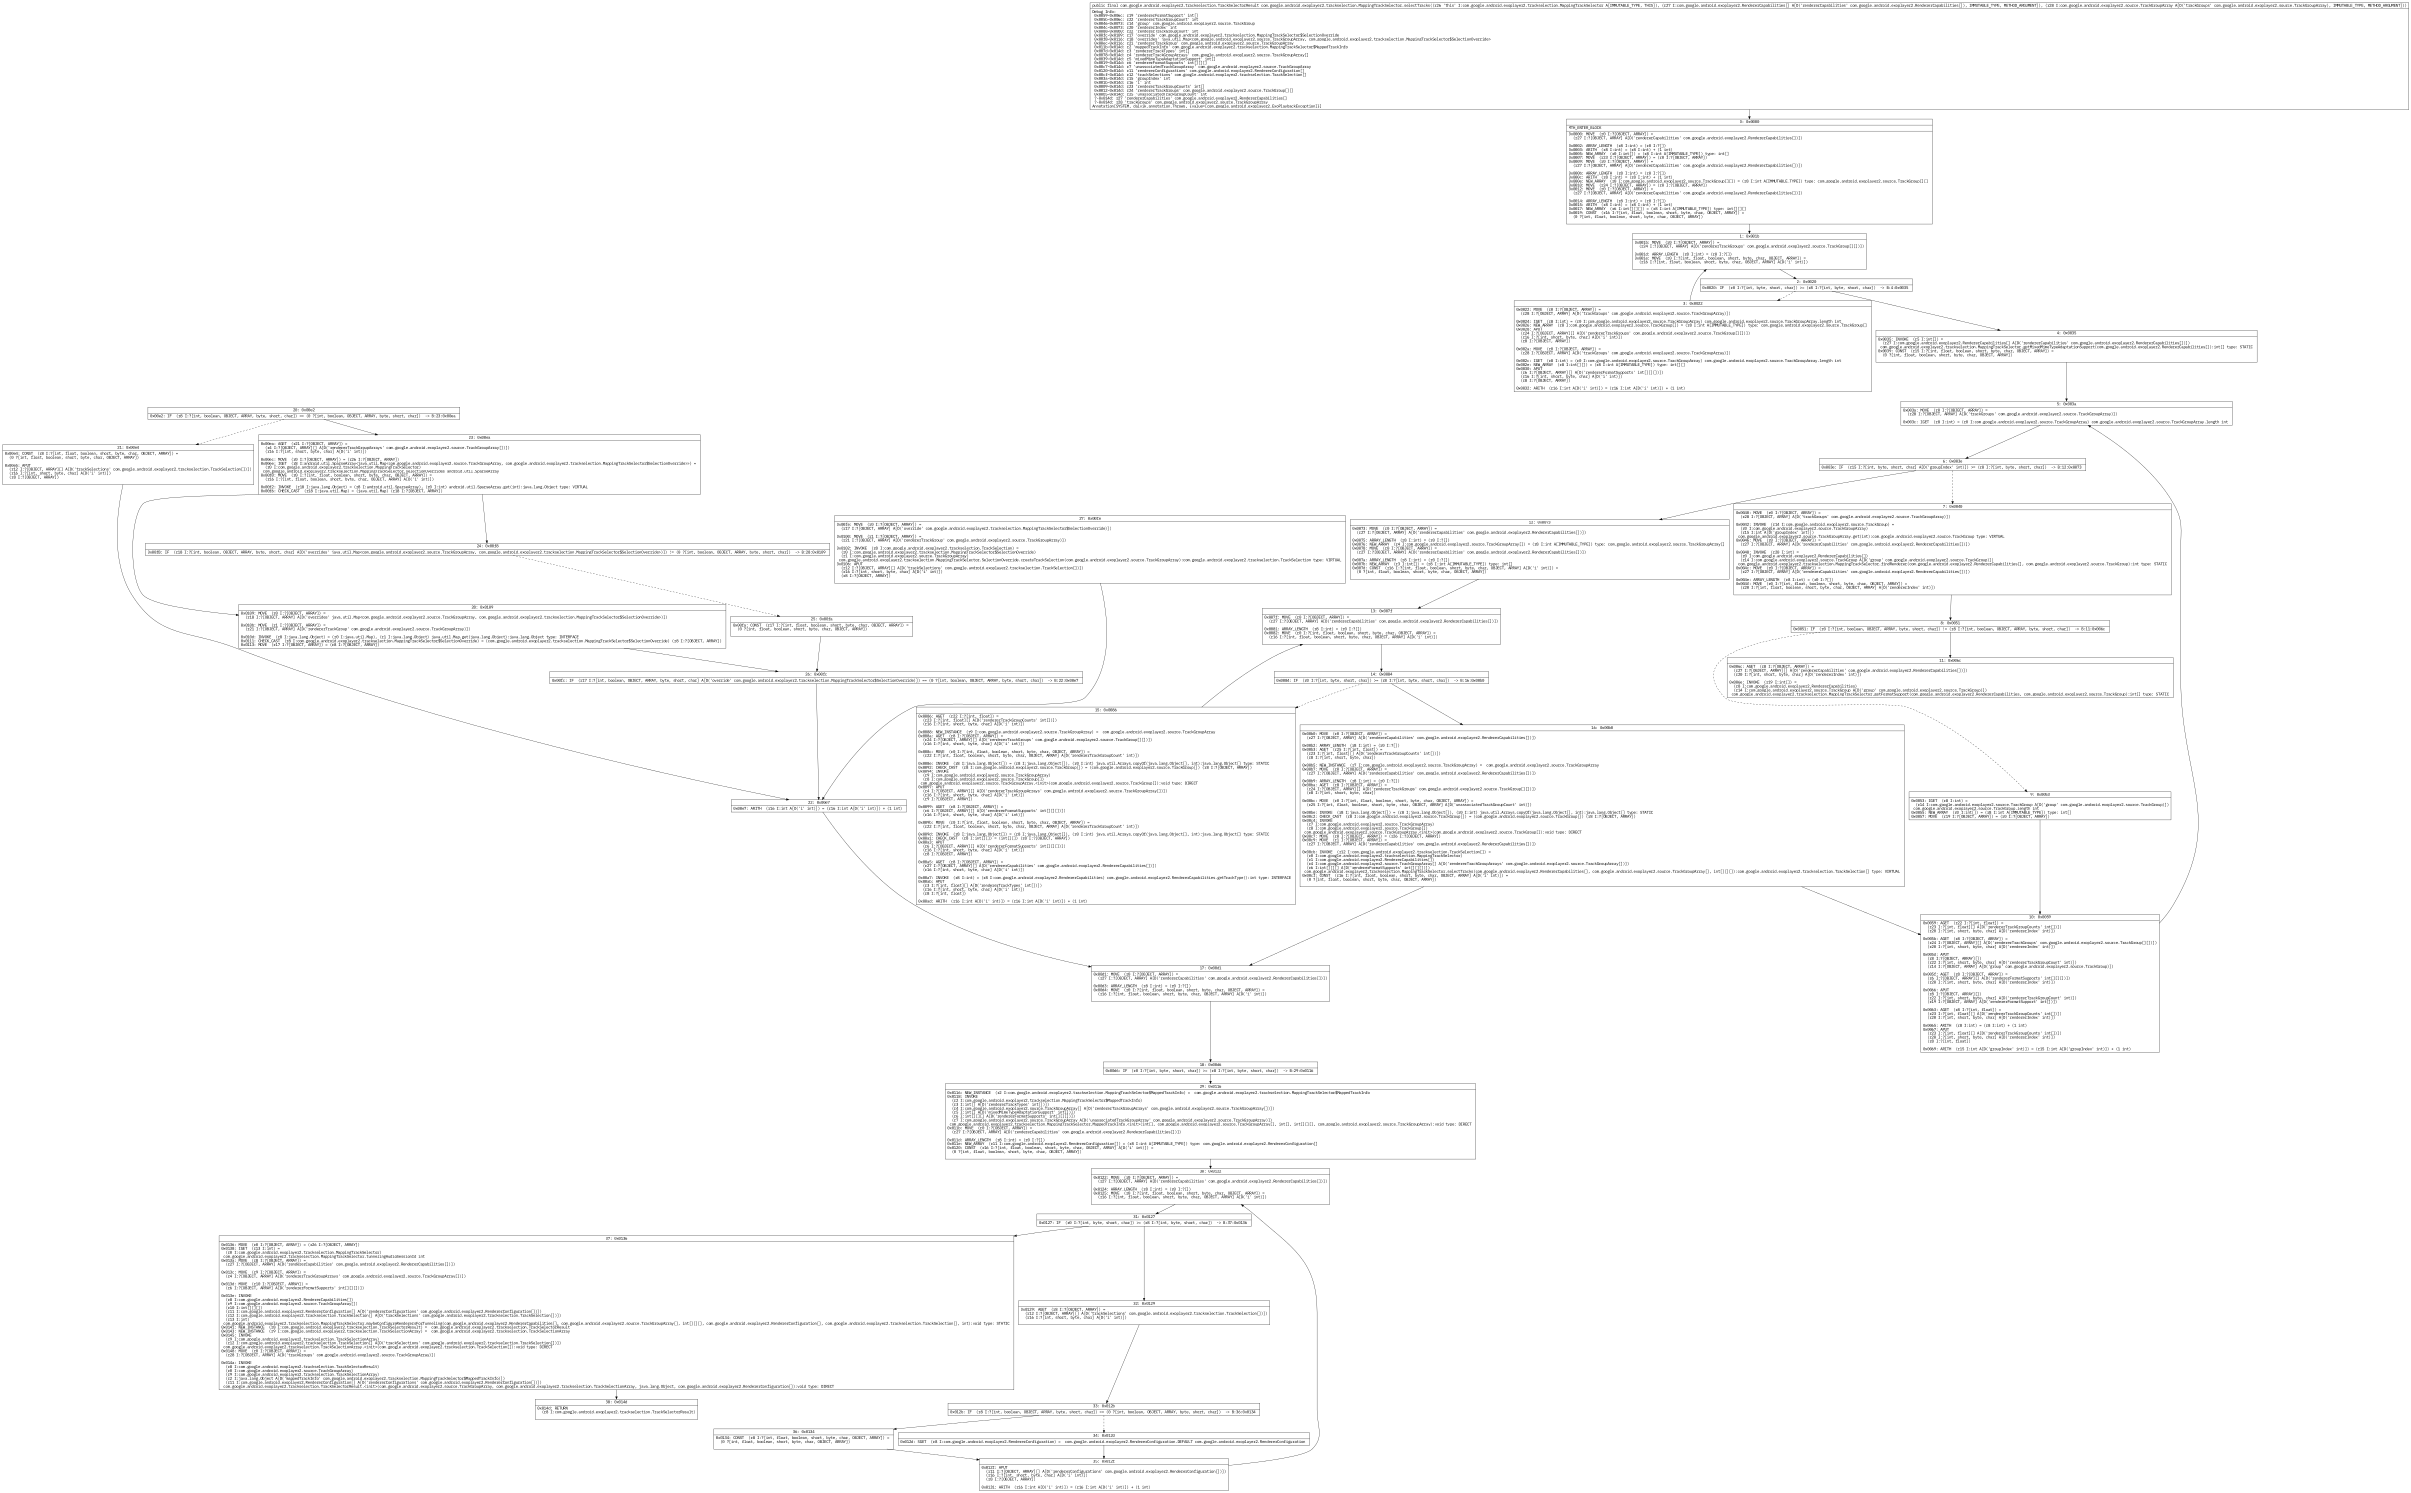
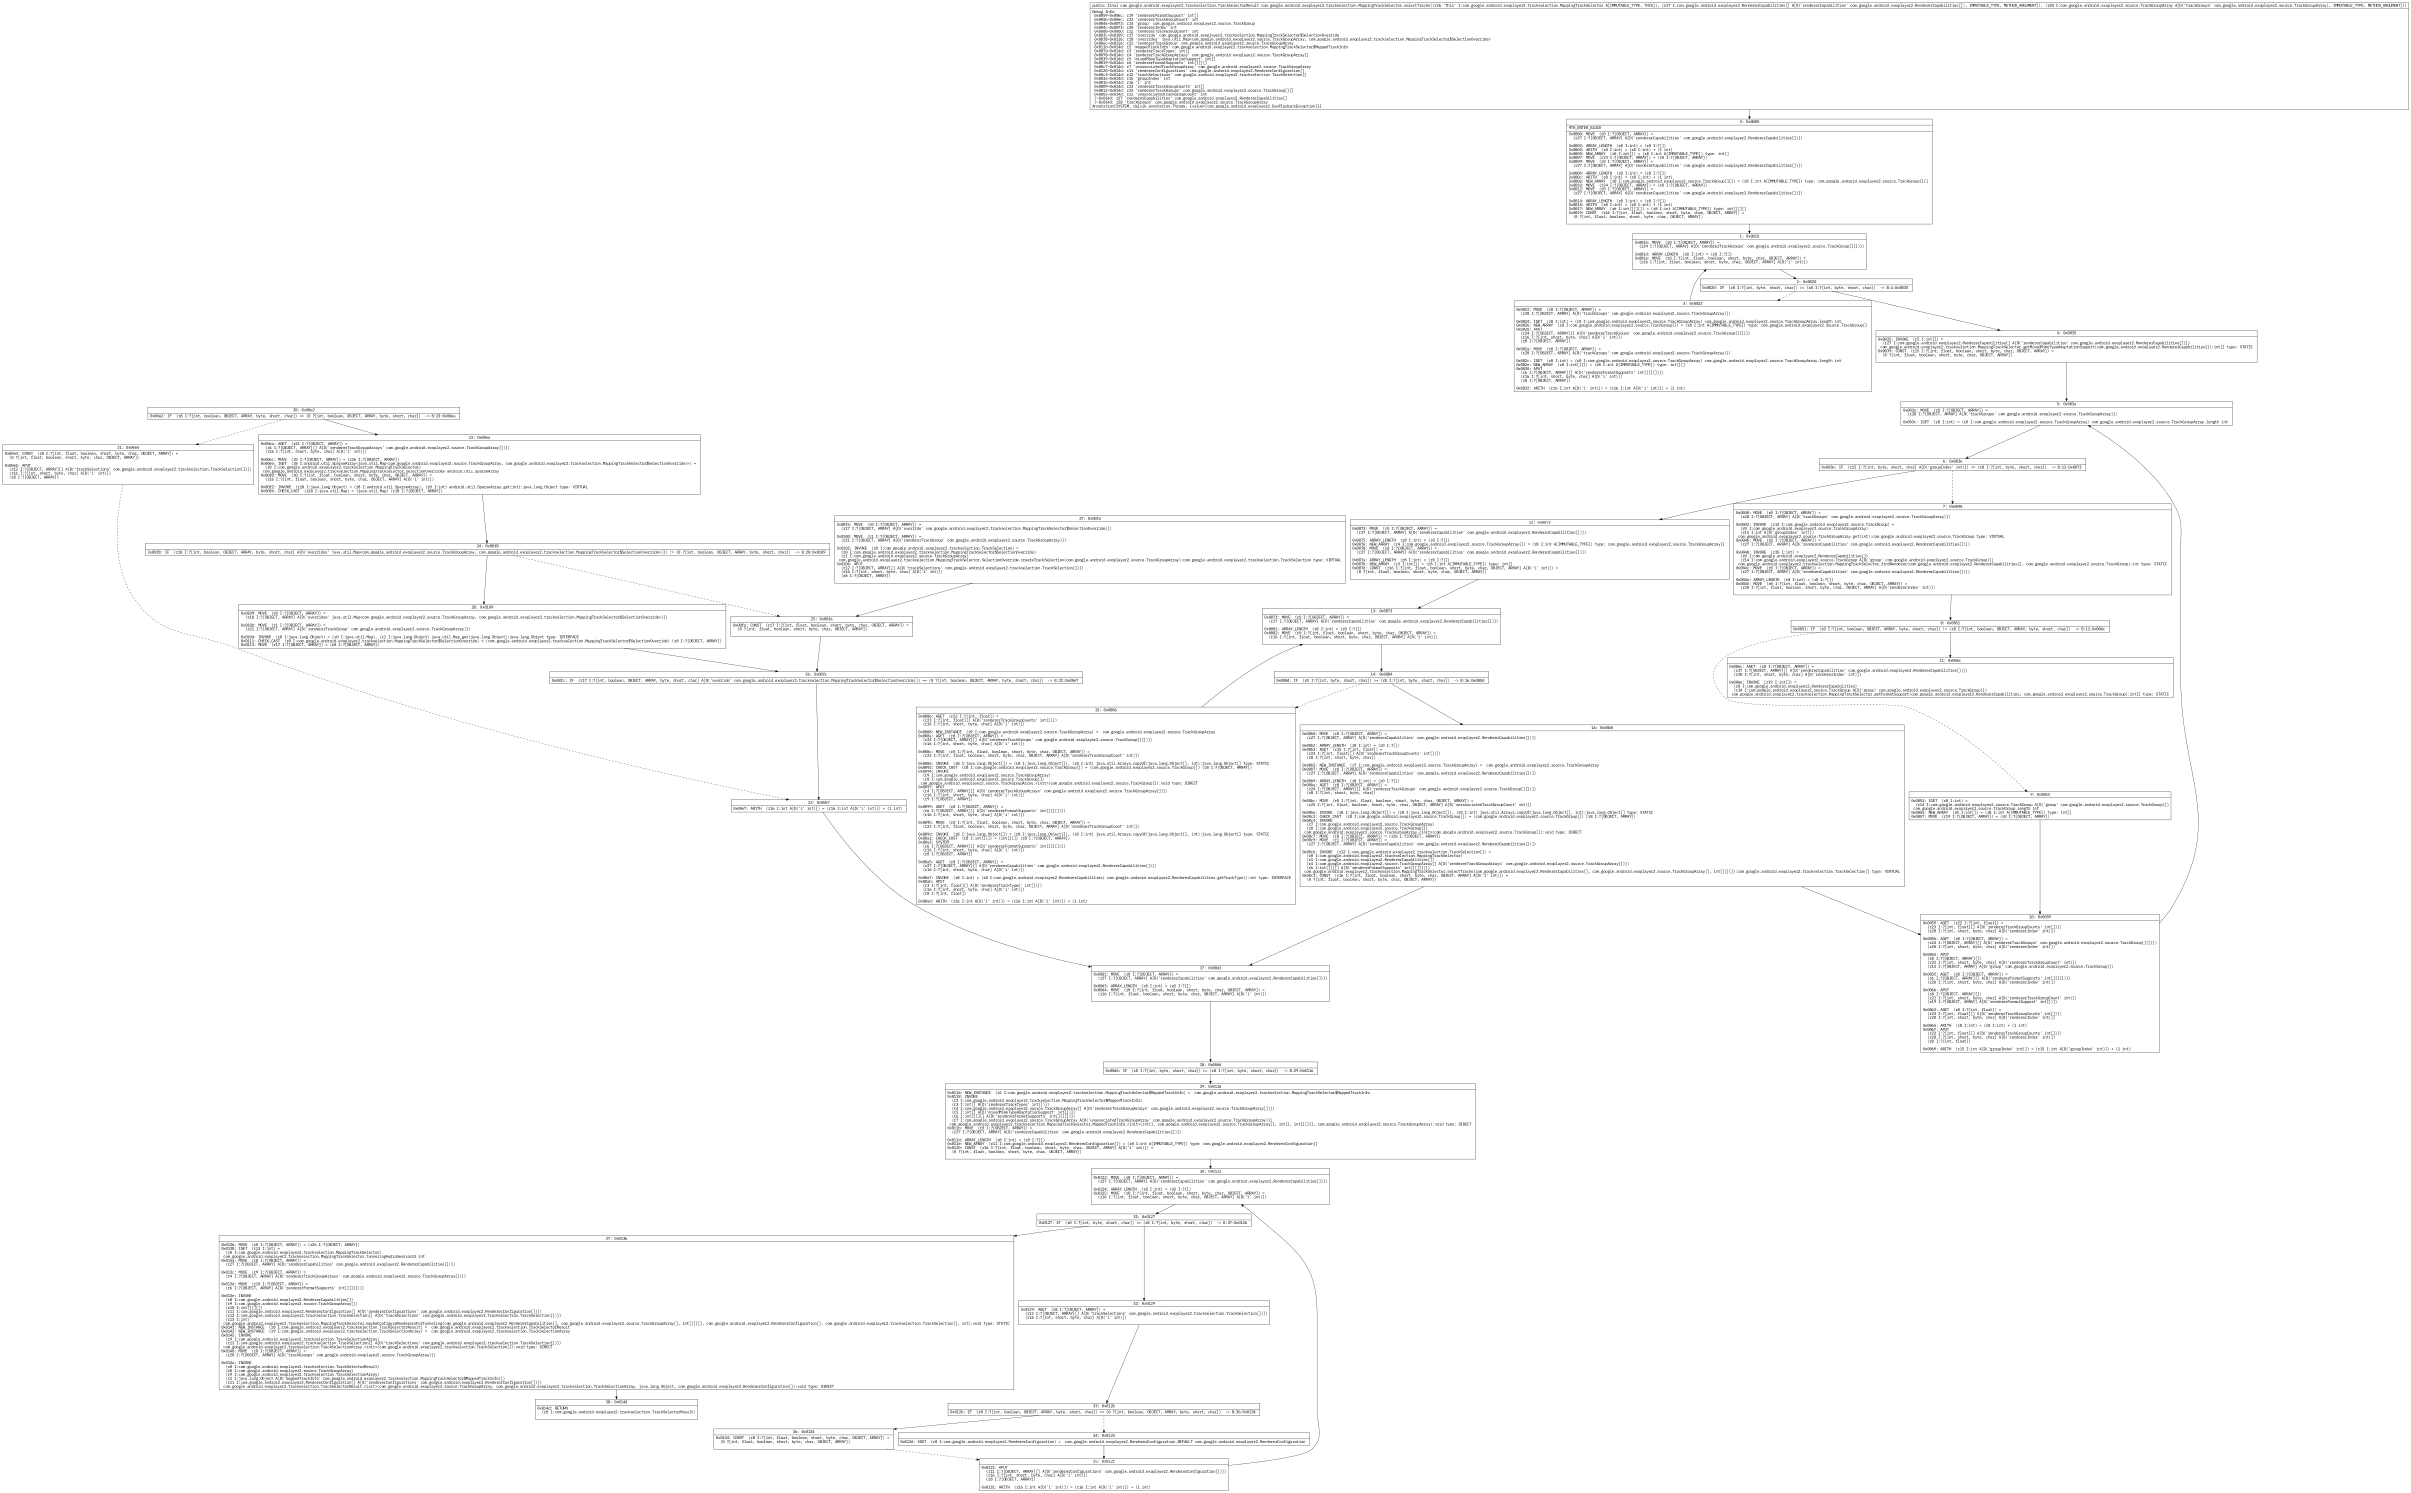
edge "23: 0x00ea" -> "28: 0x0109": now "24: 0x00f8" -> "28: 0x0109"
edge "21: 0x00e4" -> "22: 0x00e7": style solid -> dashed
edge "27: 0x00fe" -> "22: 0x00e7": now "27: 0x00fe" -> "25: 0x00fa"
node "15: 0x0086": text "0x00a3: APUT" -> "0x00a3: SYSTEM"
edge "36: 0x0134" -> "35: 0x012f": style solid -> dashed
